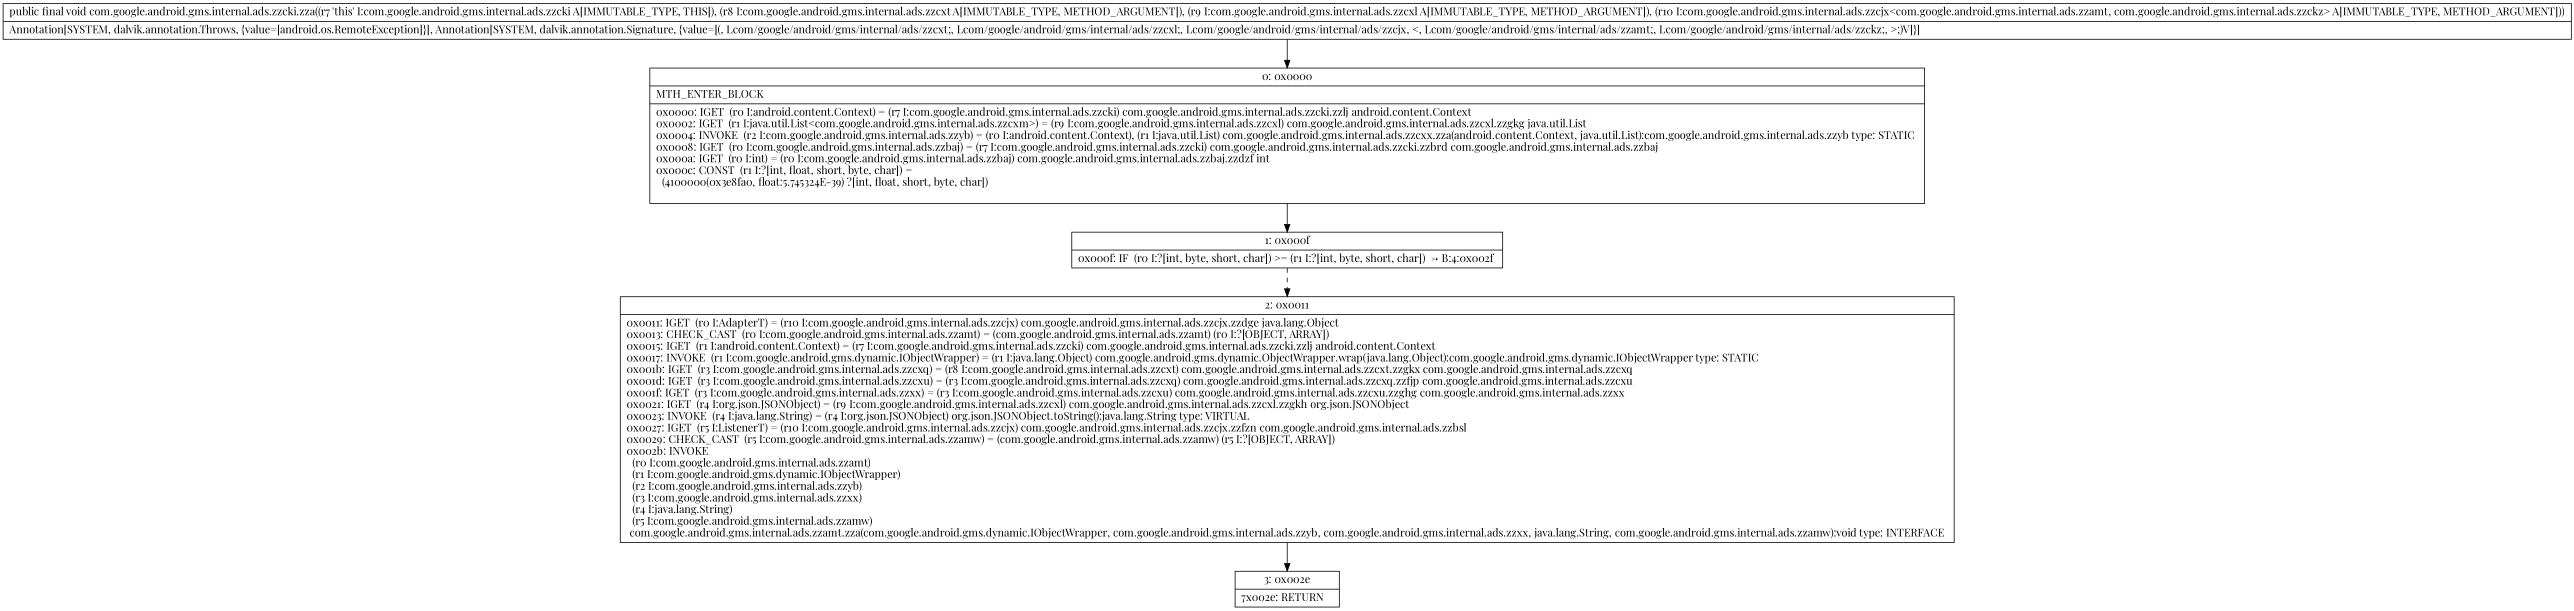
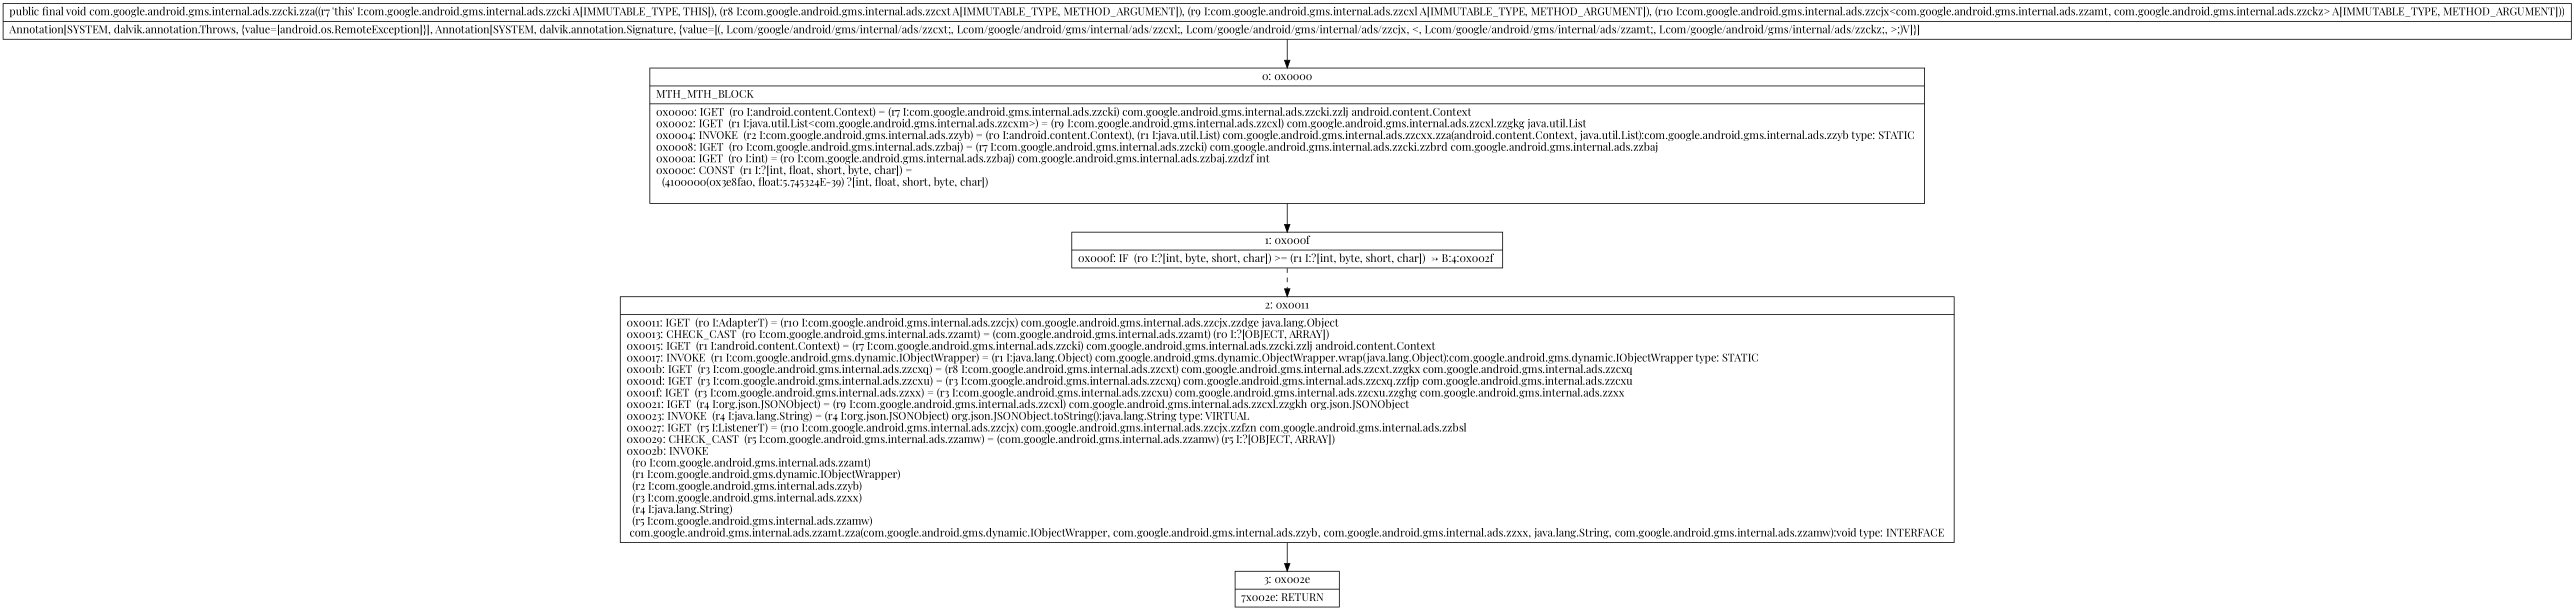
node "0: 0x0000": text "MTH_ENTER_BLOCK" -> "MTH_MTH_BLOCK"
